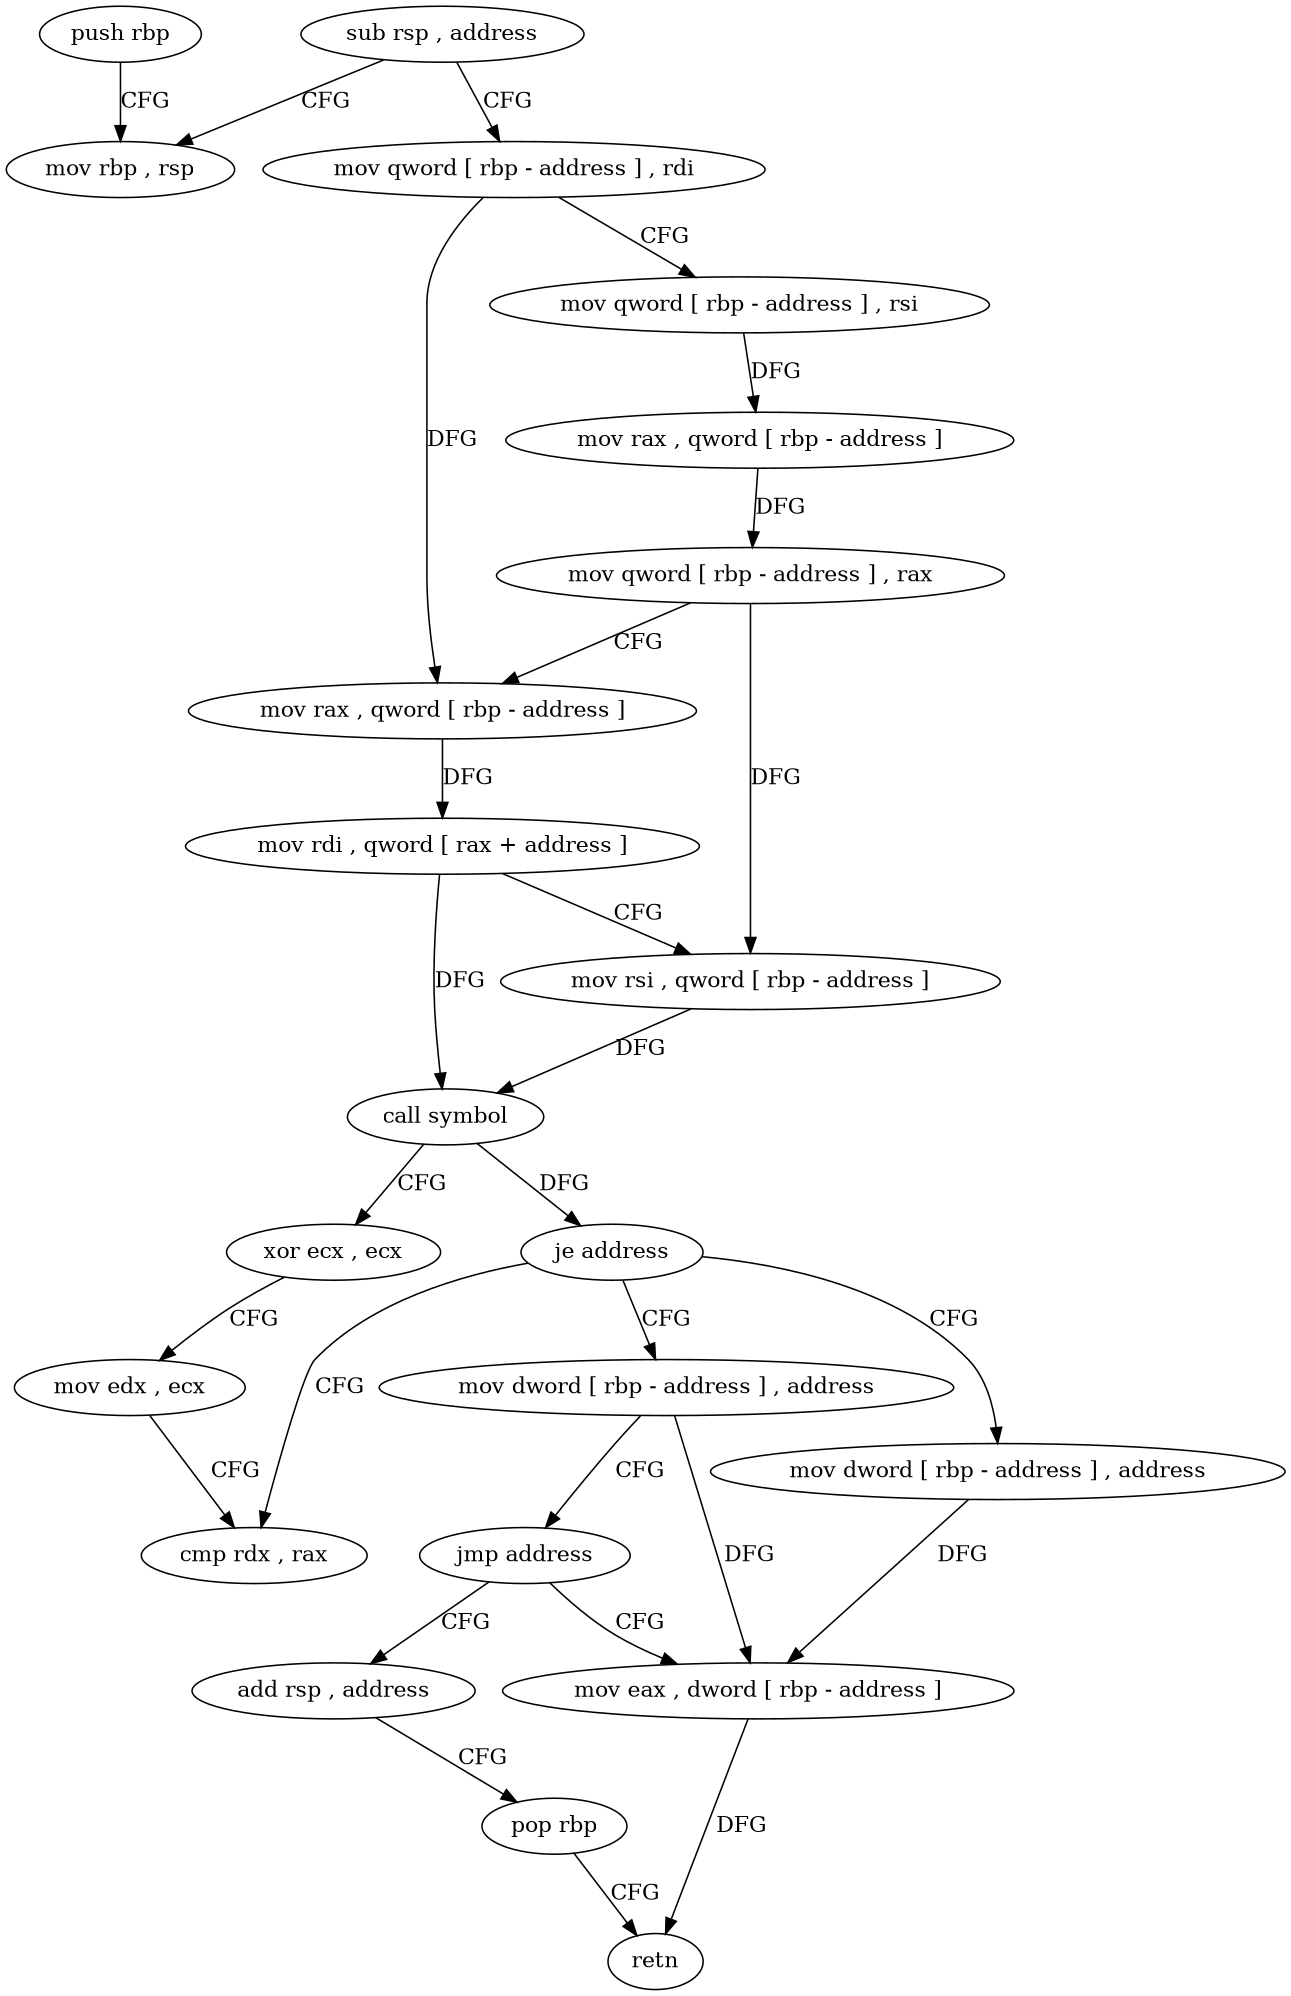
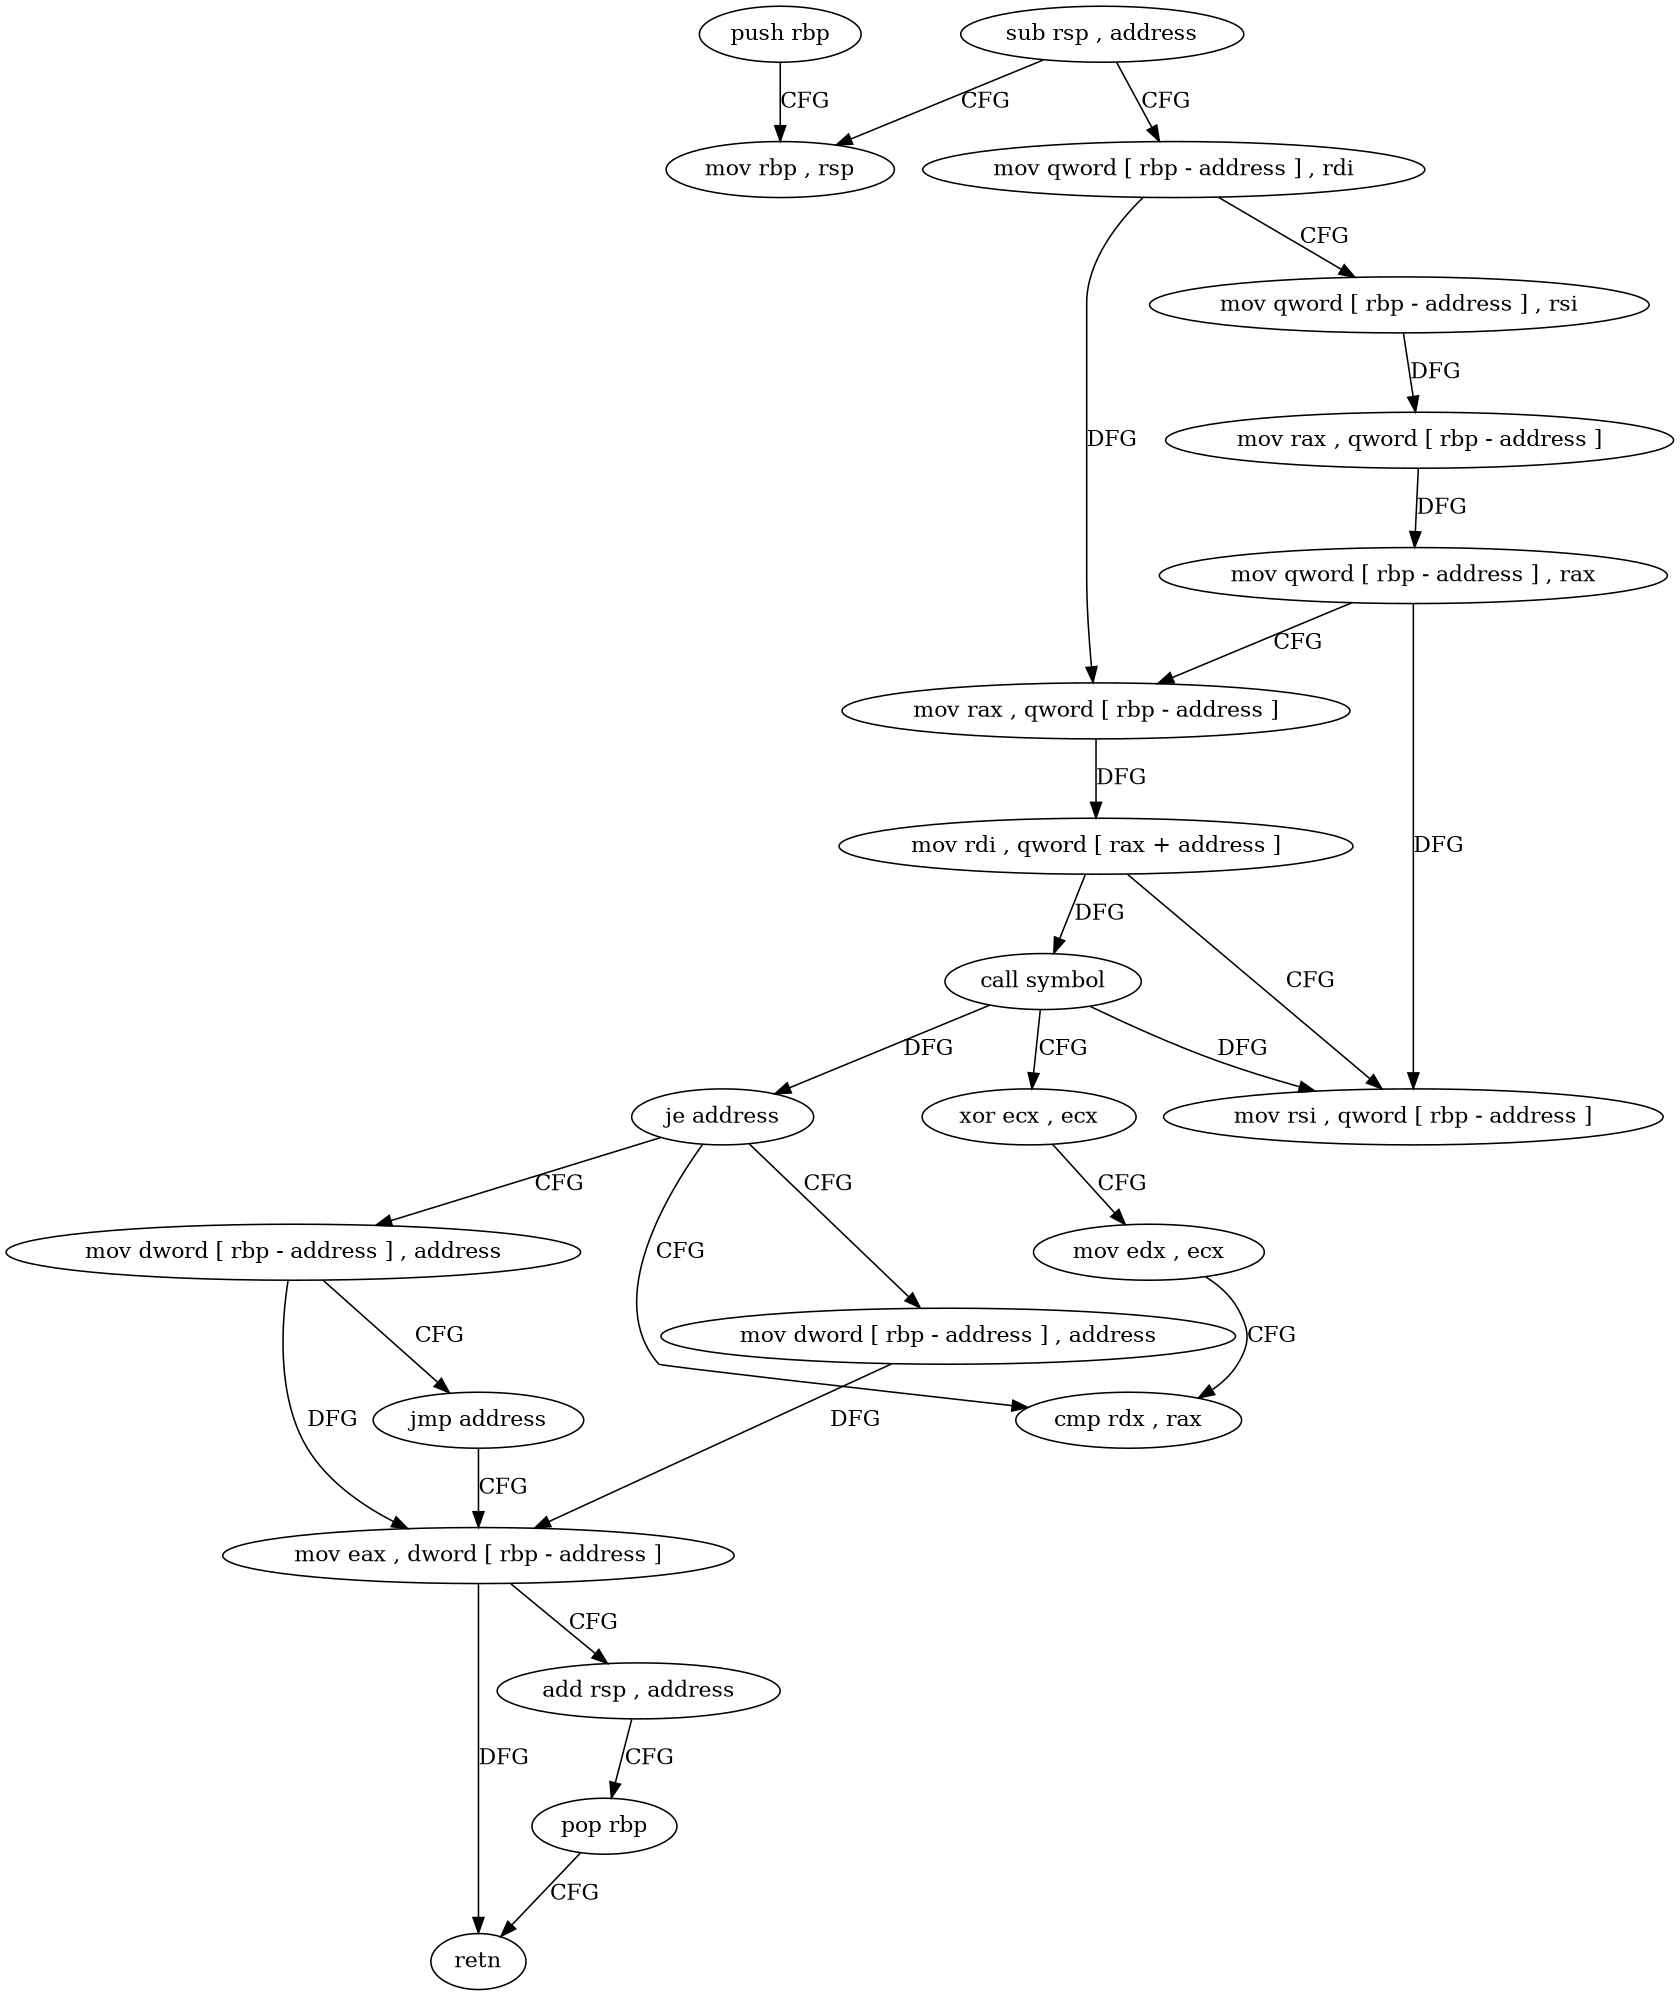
edge "mov rsi , qword [ rbp - address ]" -> "call symbol": reversed
edge "jmp address" -> "add rsp , address": now "mov eax , dword [ rbp - address ]" -> "add rsp , address"
